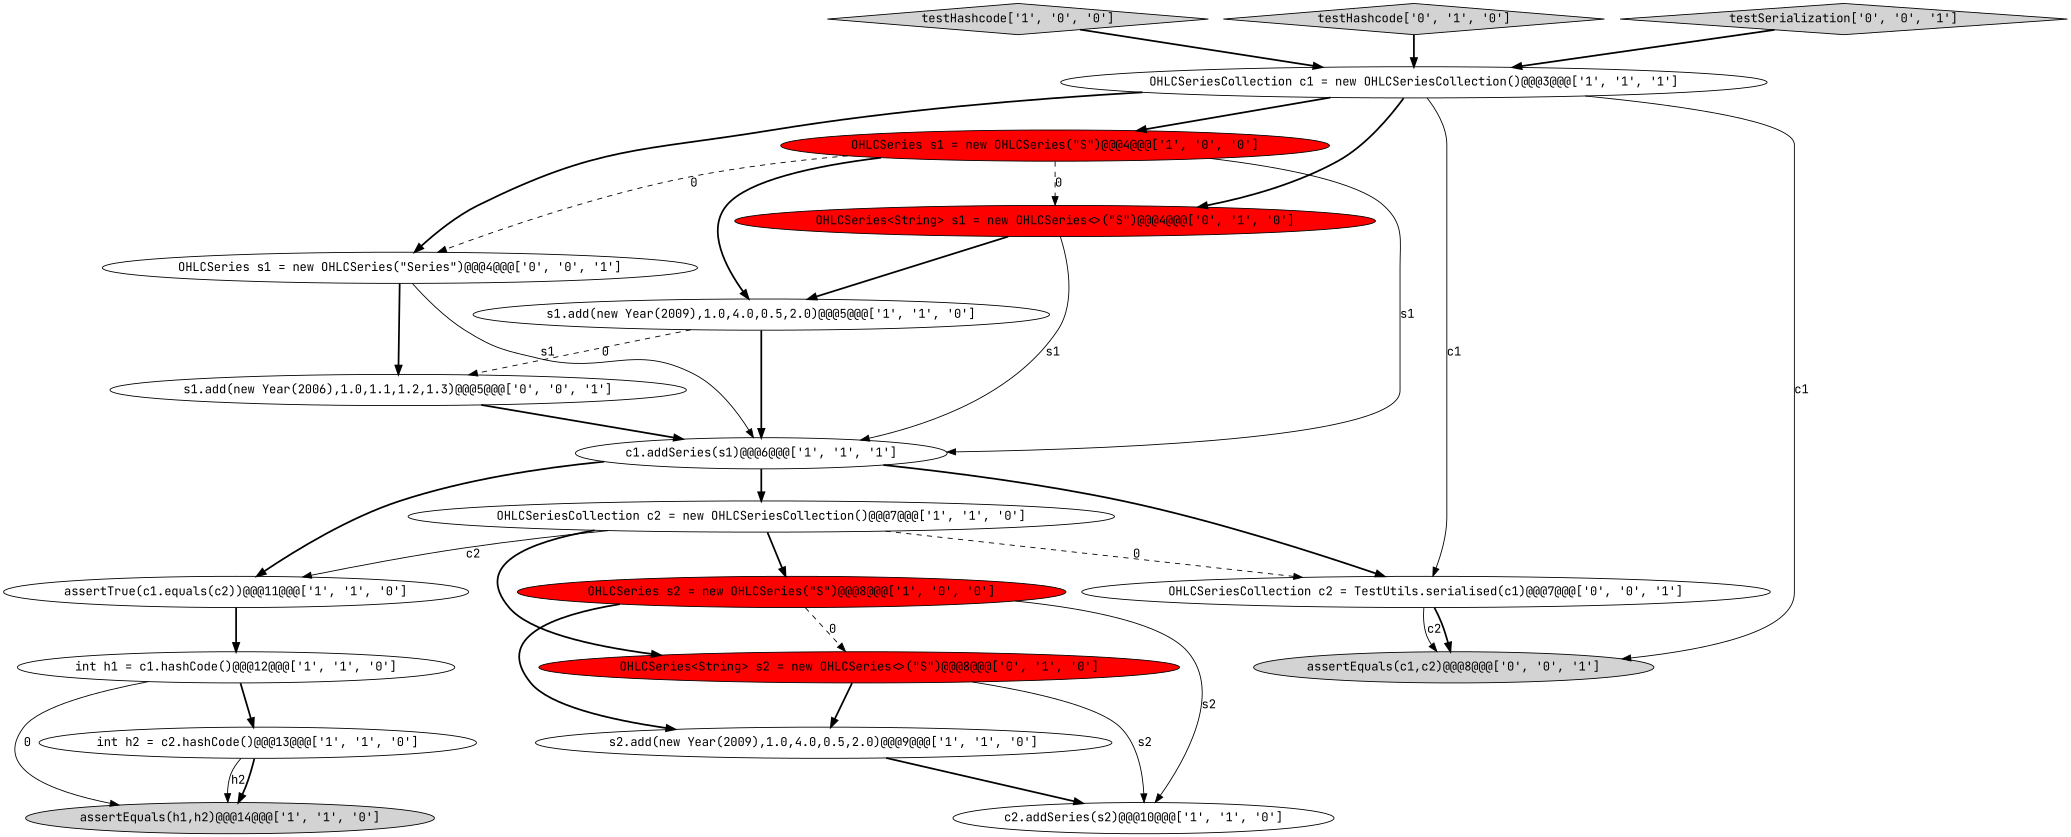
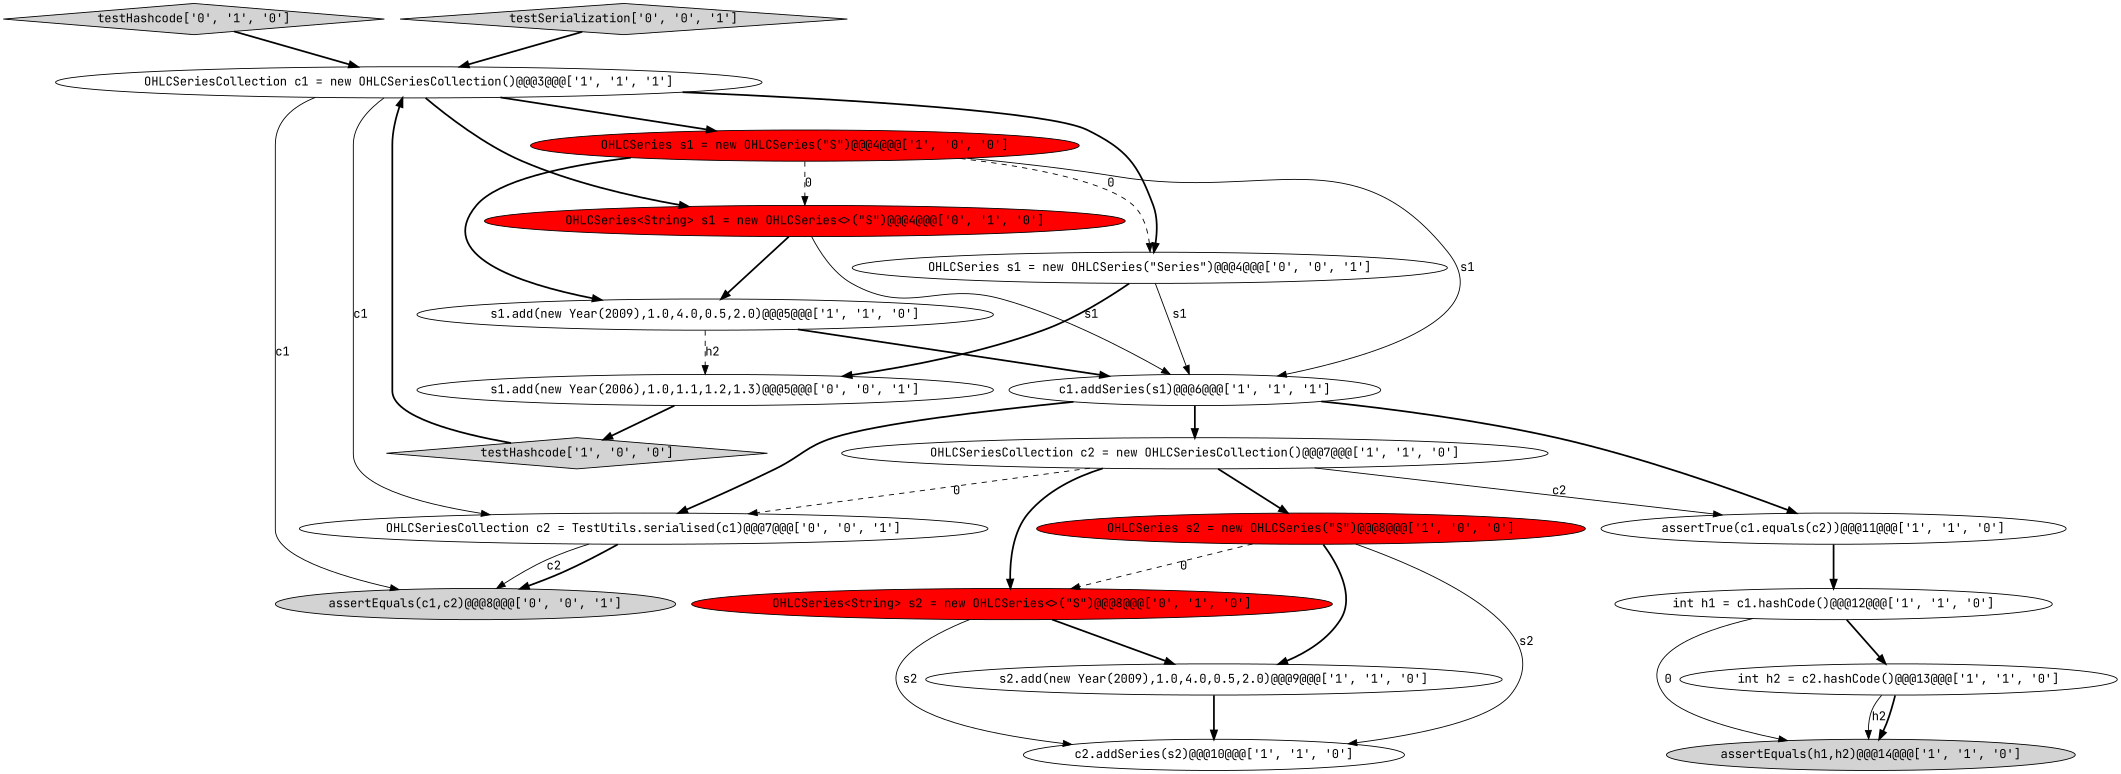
edge "s1.add(new Year(2009),1.0,4.0,0.5,2.0)@@@5@@@['1', '1', '0']" -> "s1.add(new Year(2006),1.0,1.1,1.2,1.3)@@@5@@@['0', '0', '1']": label "0" -> "h2"
edge "s1.add(new Year(2006),1.0,1.1,1.2,1.3)@@@5@@@['0', '0', '1']" -> "c1.addSeries(s1)@@@6@@@['1', '1', '1']": now "s1.add(new Year(2006),1.0,1.1,1.2,1.3)@@@5@@@['0', '0', '1']" -> "testHashcode['1', '0', '0']"
